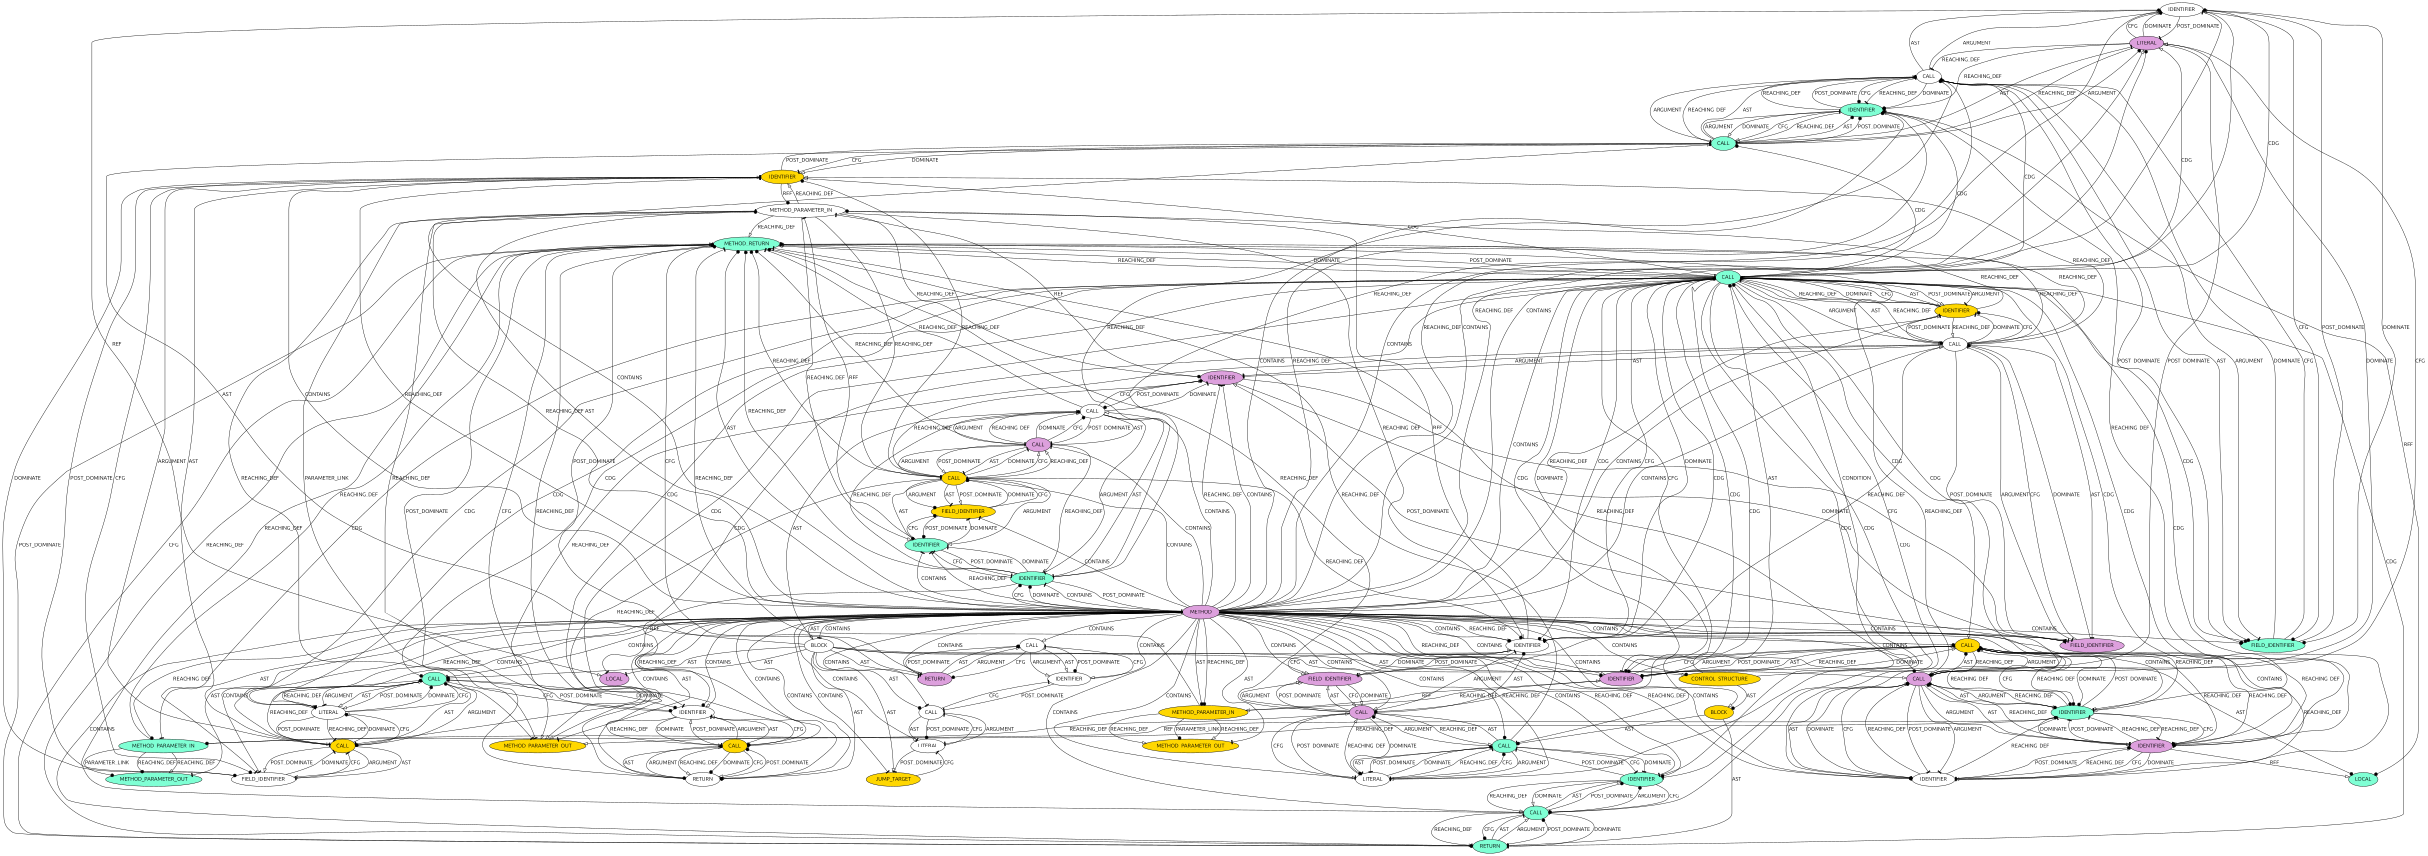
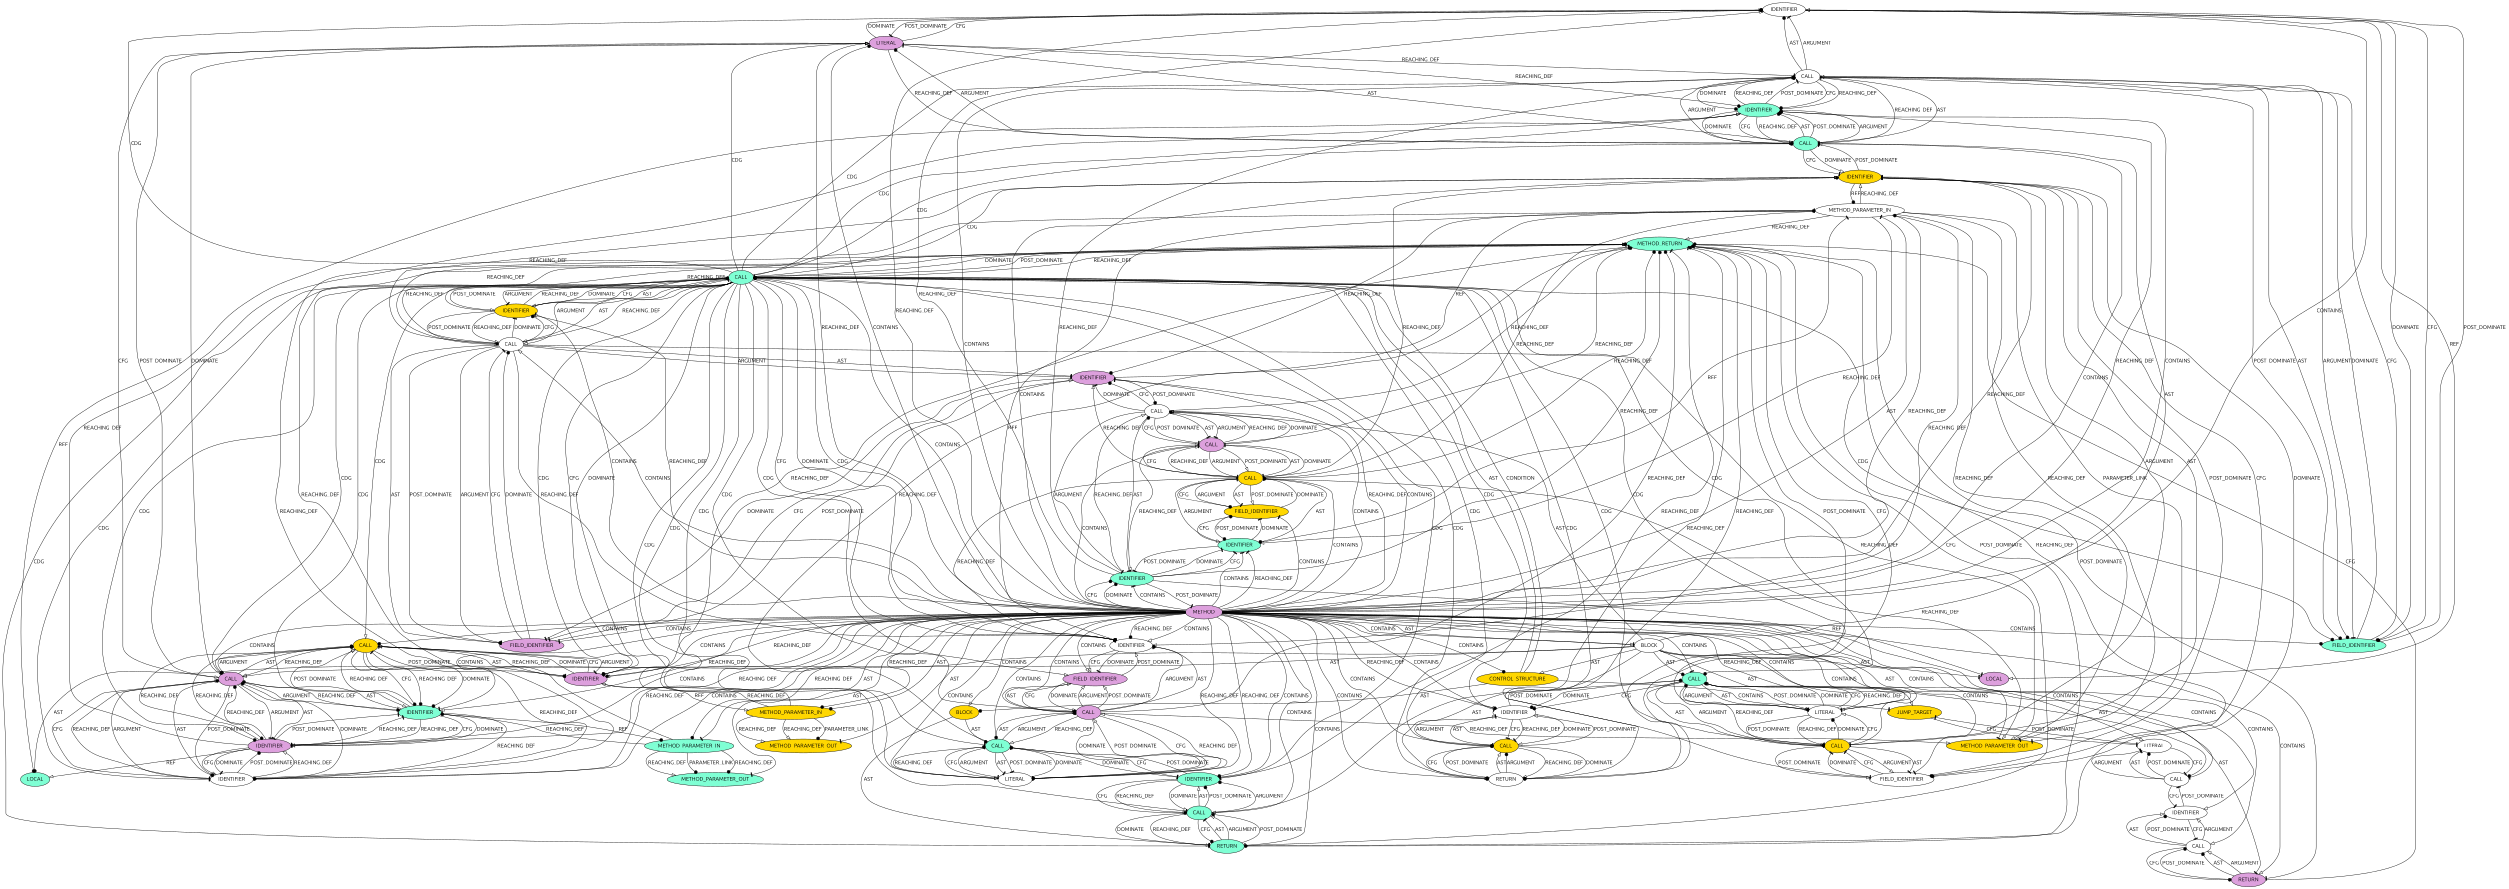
edge "METHOD" -> "METHOD_RETURN": removed, label "AST"
edge "METHOD" -> "JUMP_TARGET": now "CONTROL_STRUCTURE" -> "JUMP_TARGET"
